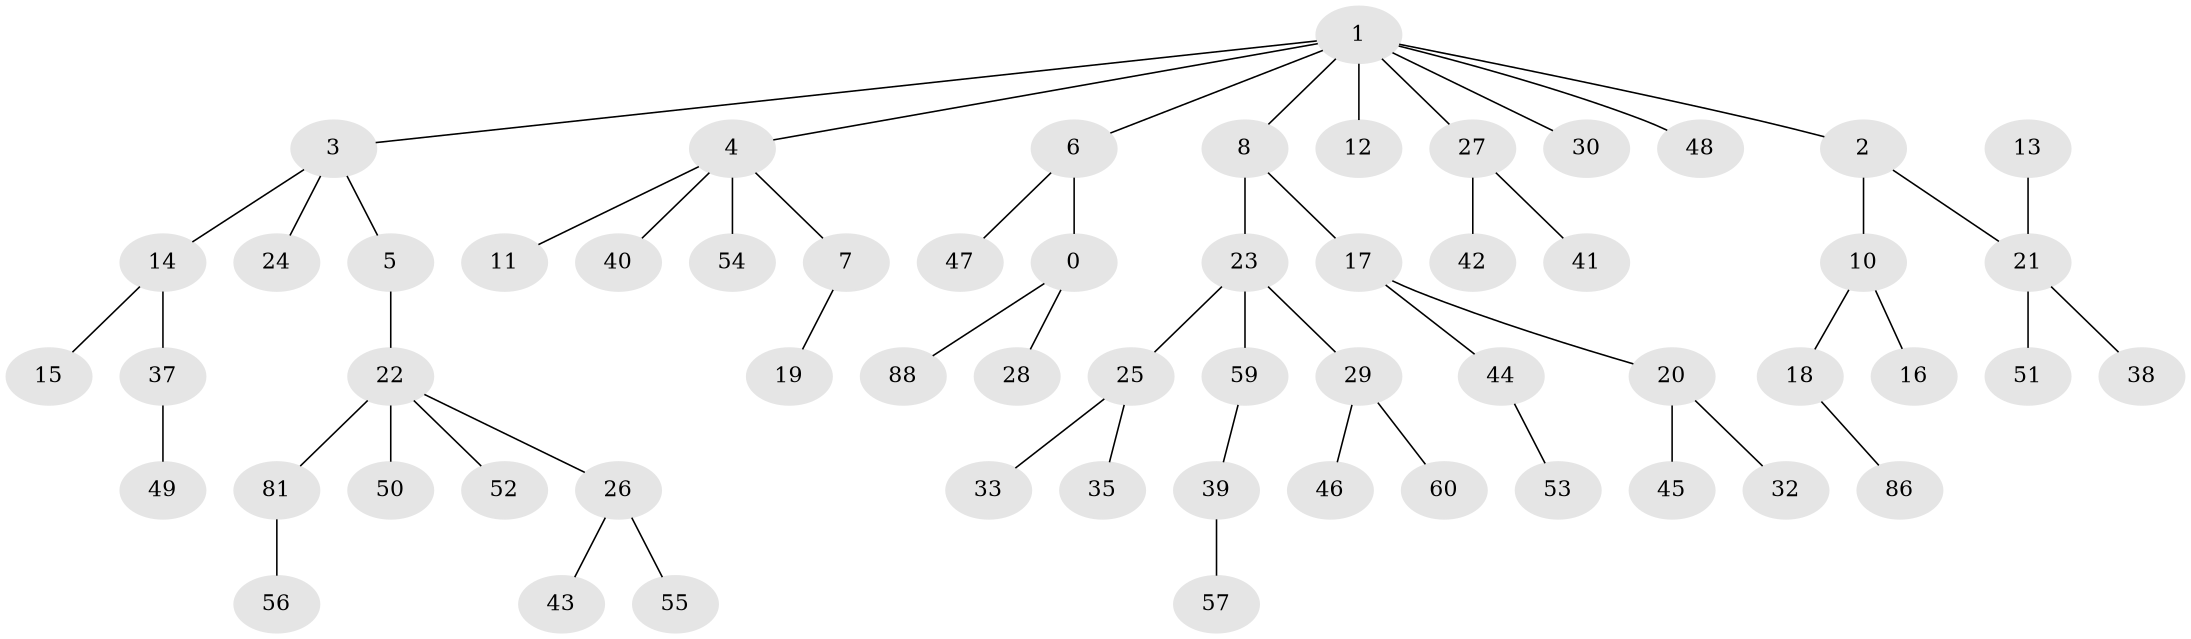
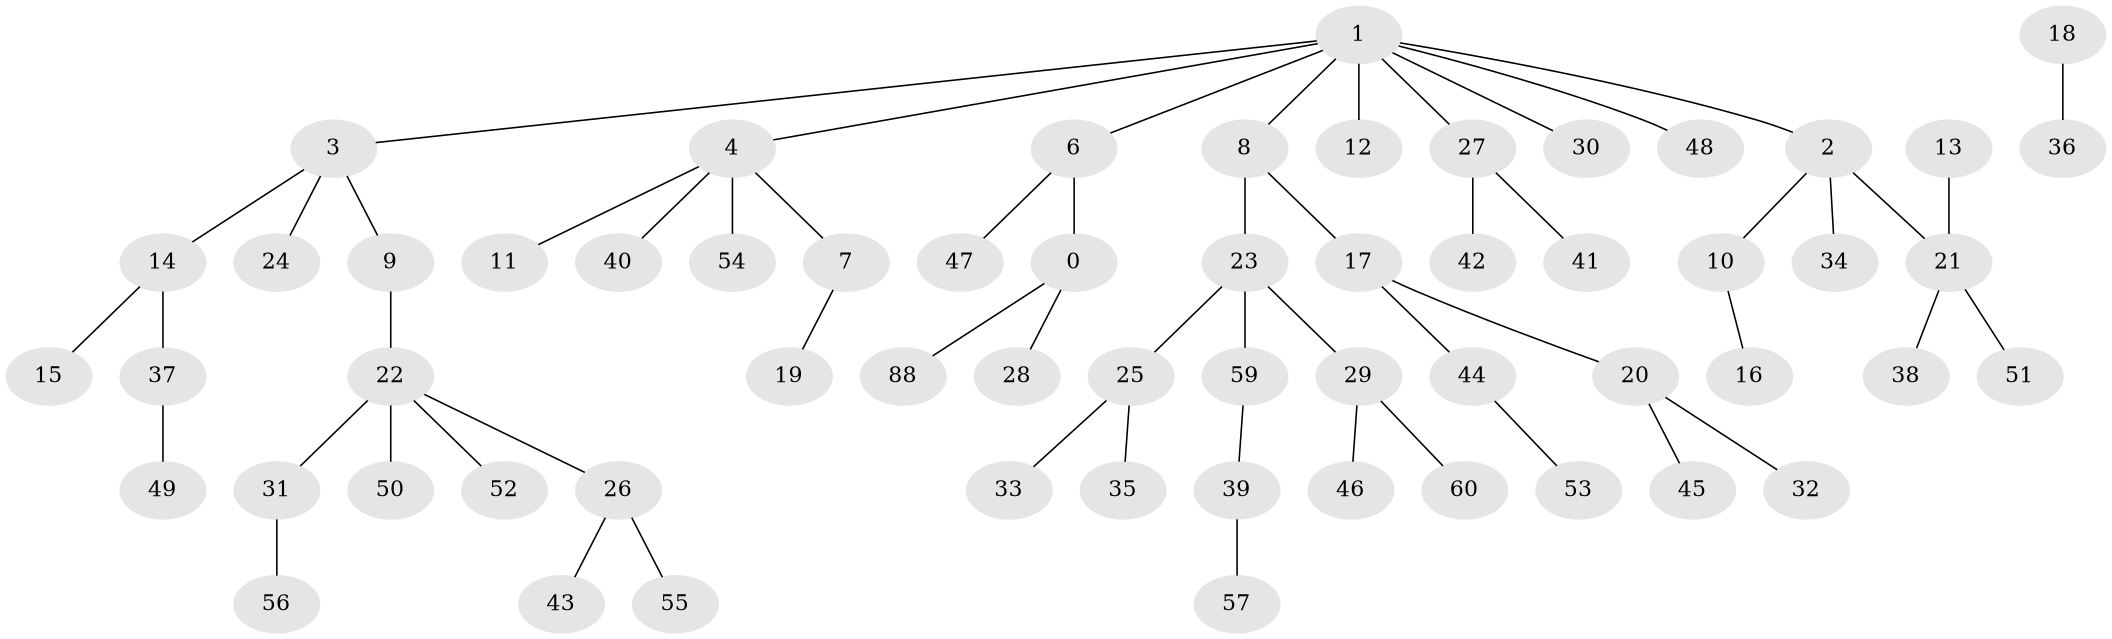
node "5": label "5" -> "9"
node "34": added
edge "10" -- "18": removed
node "81": label "81" -> "31"
node "86": label "86" -> "36"
